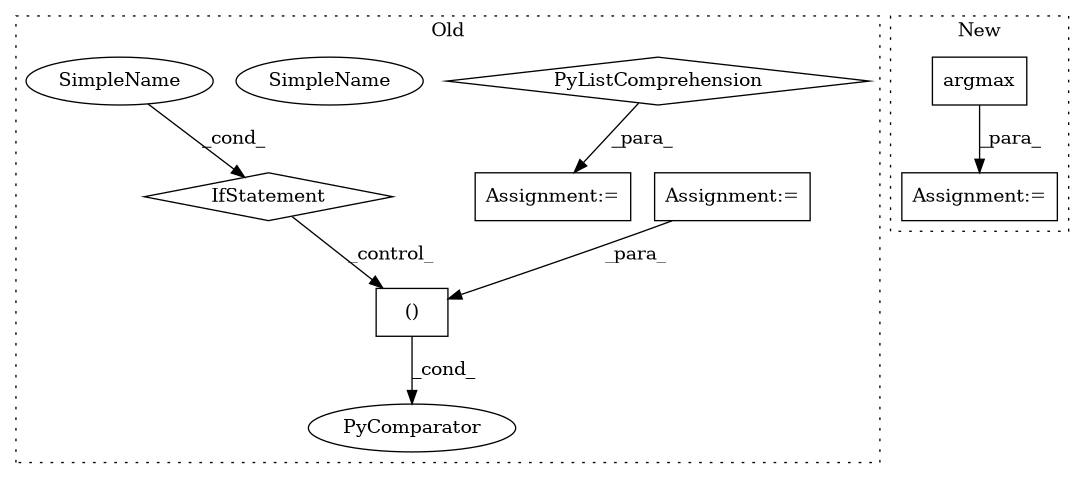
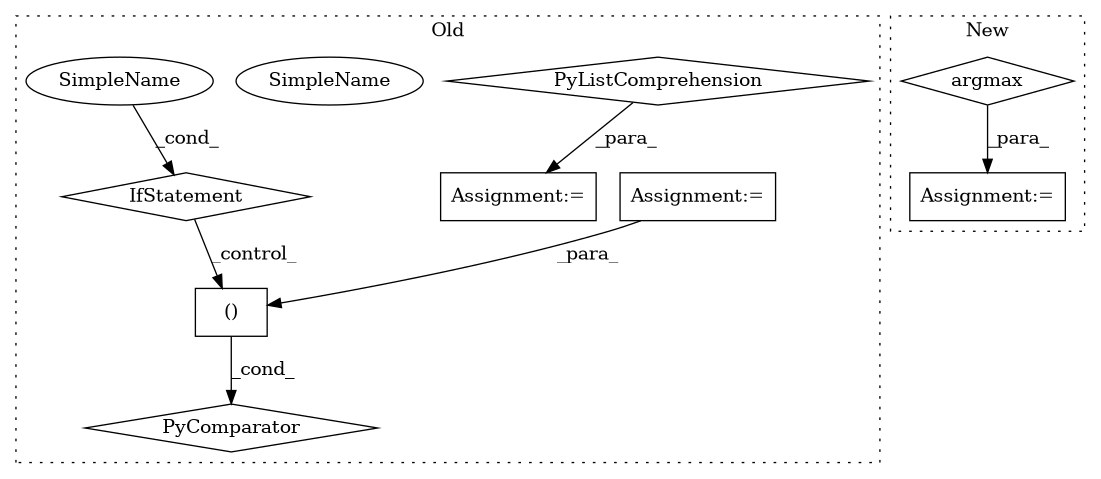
node "argmax": shape box -> diamond
node "PyComparator": shape ellipse -> diamond
